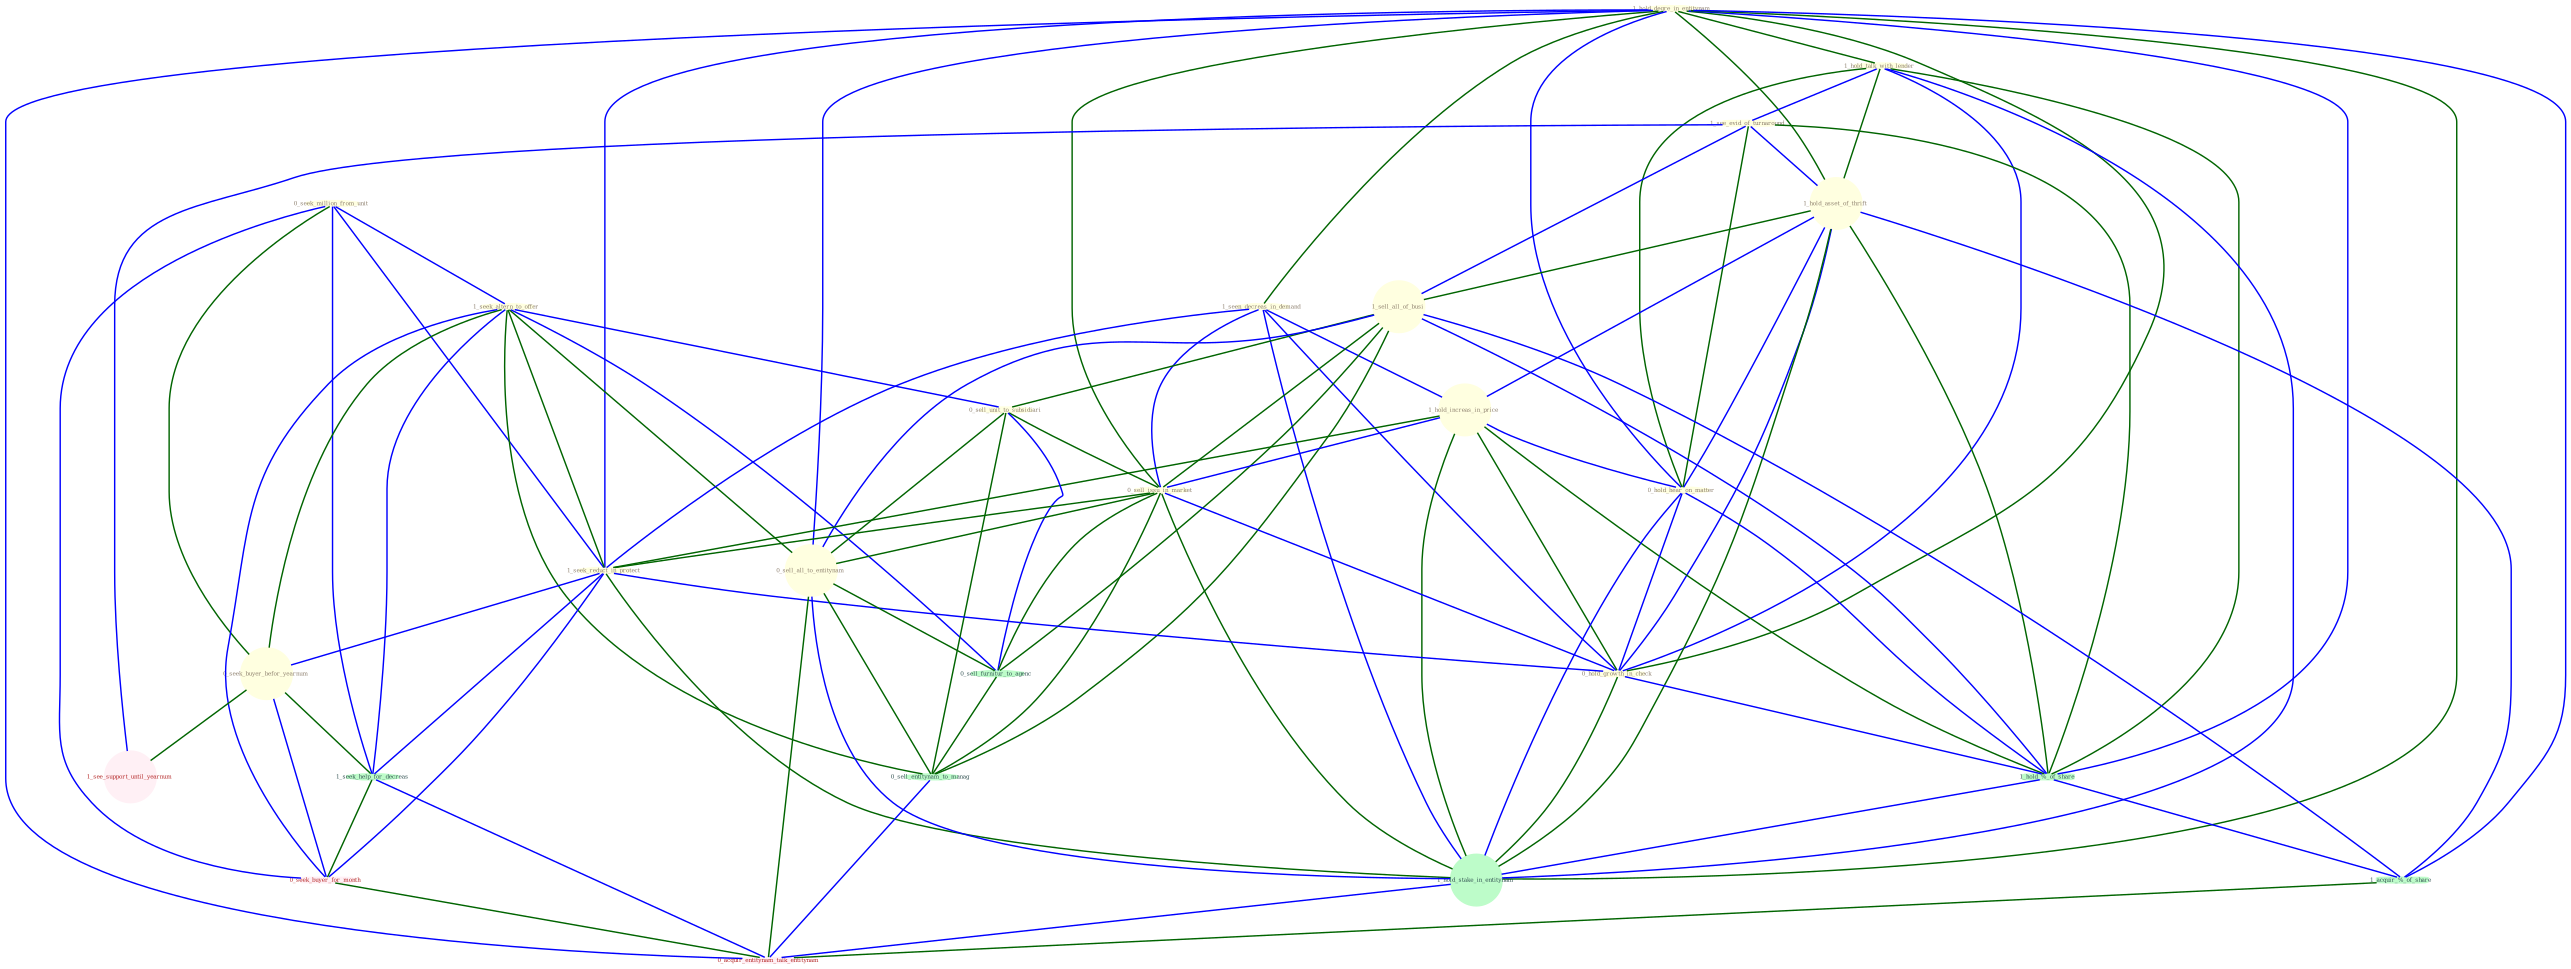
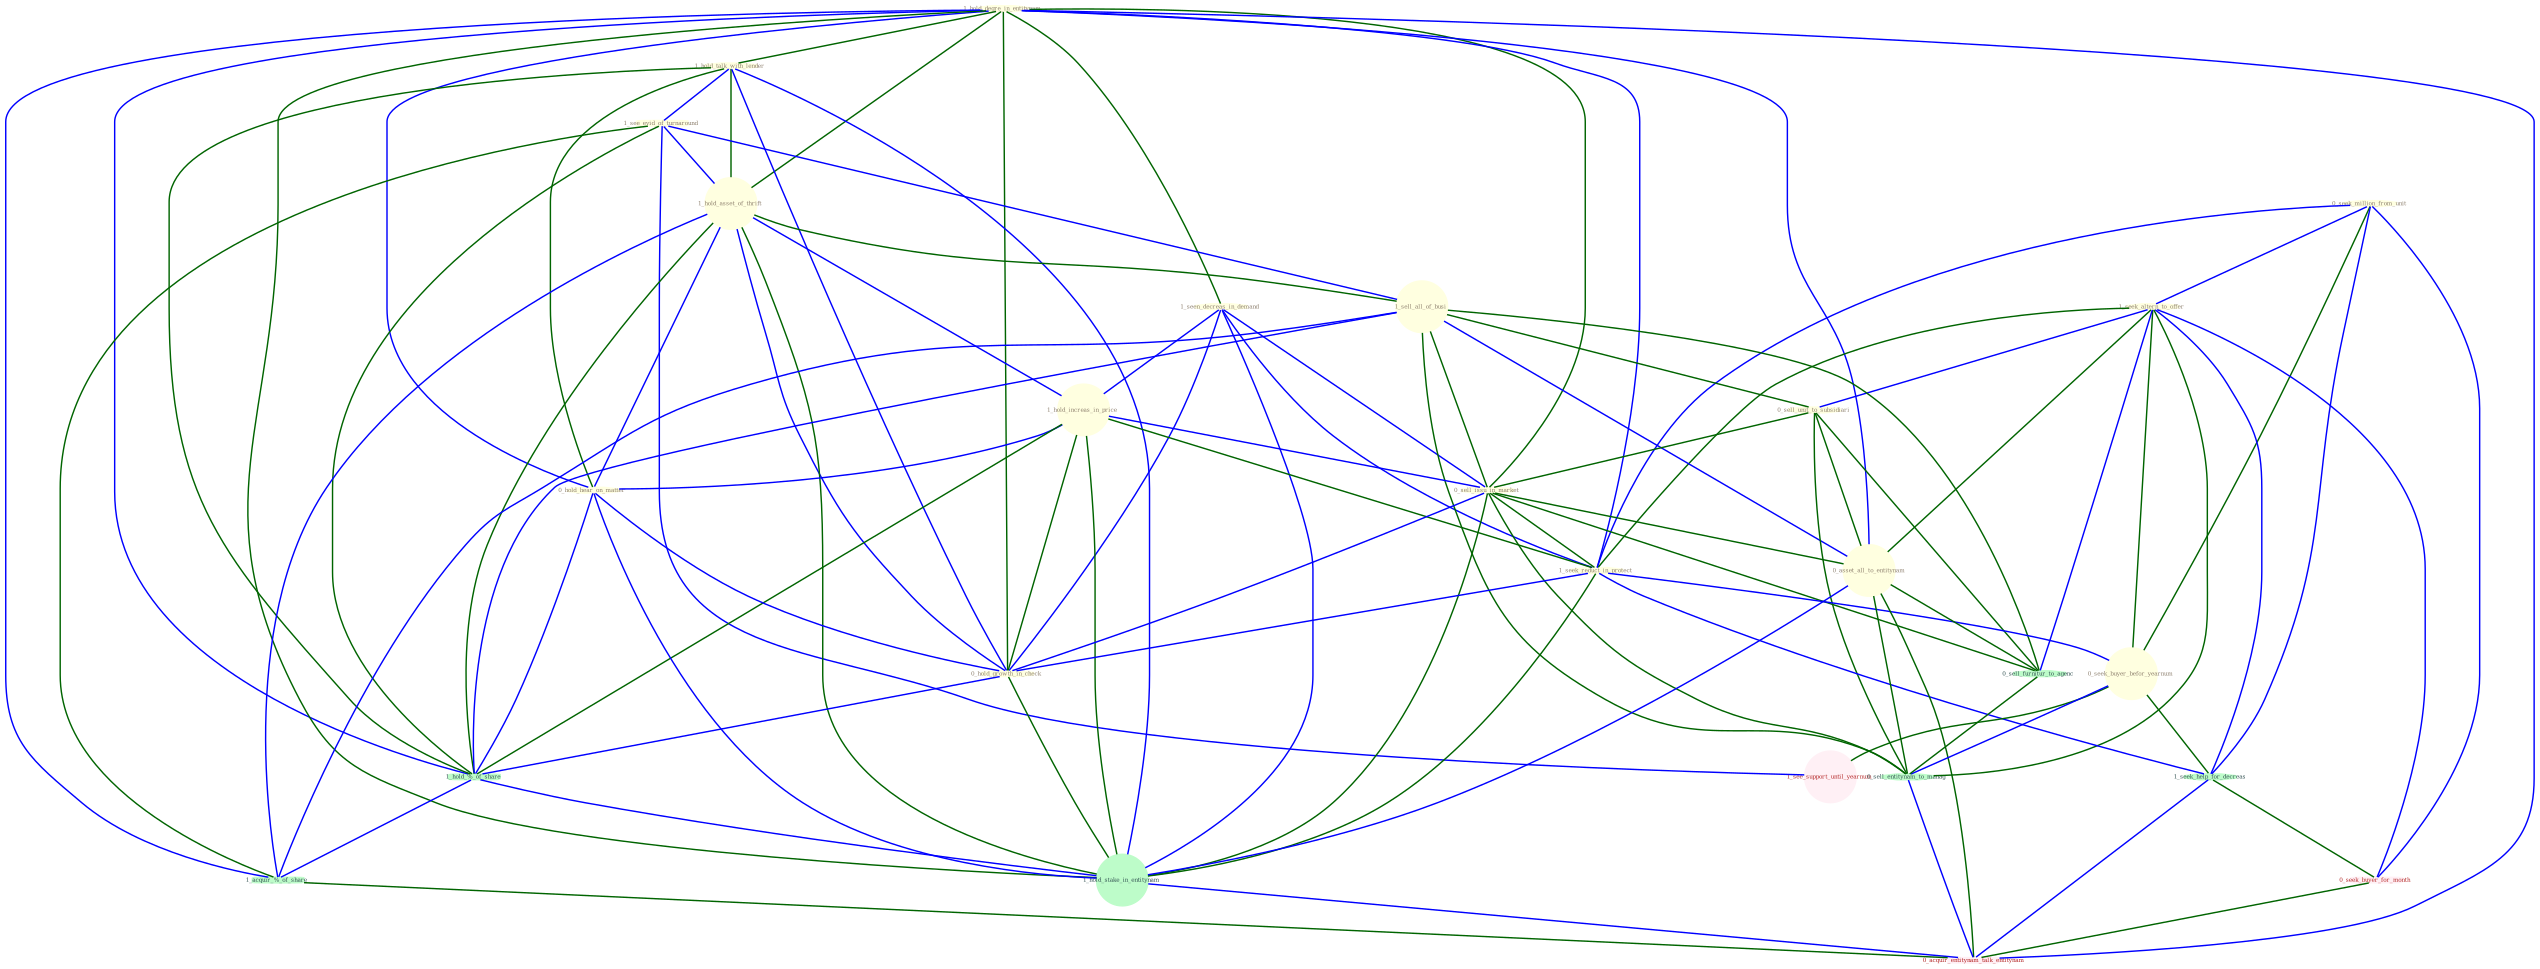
edge "1_see_evid_of_turnaround" -- "0_hold_hear_on_matter": now "1_see_evid_of_turnaround" -- "1_acquir_%_of_share"
edge "0_sell_unit_to_subsidiari" -- "0_sell_furnitur_to_agenc": color blue -> darkgreen
node "0_sell_all_to_entitynam": label "0_sell_all_to_entitynam" -> "0_asset_all_to_entitynam"
edge "1_seek_reduct_in_protect" -- "0_seek_buyer_for_month": removed
edge "0_seek_buyer_befor_yearnum" -- "0_seek_buyer_for_month": now "0_seek_buyer_befor_yearnum" -- "0_sell_entitynam_to_manag"
